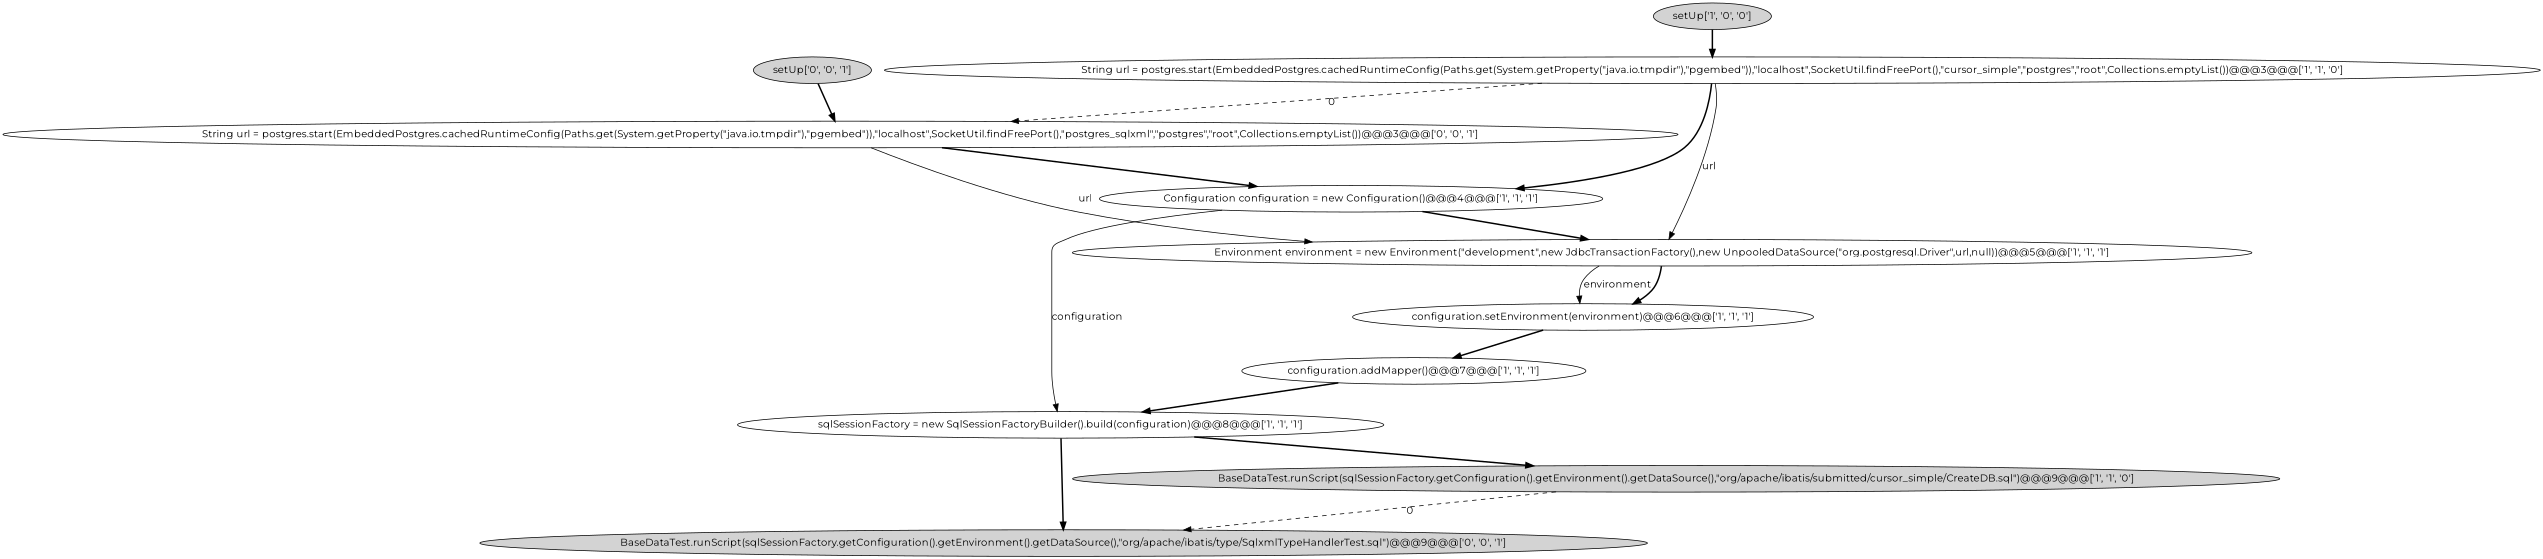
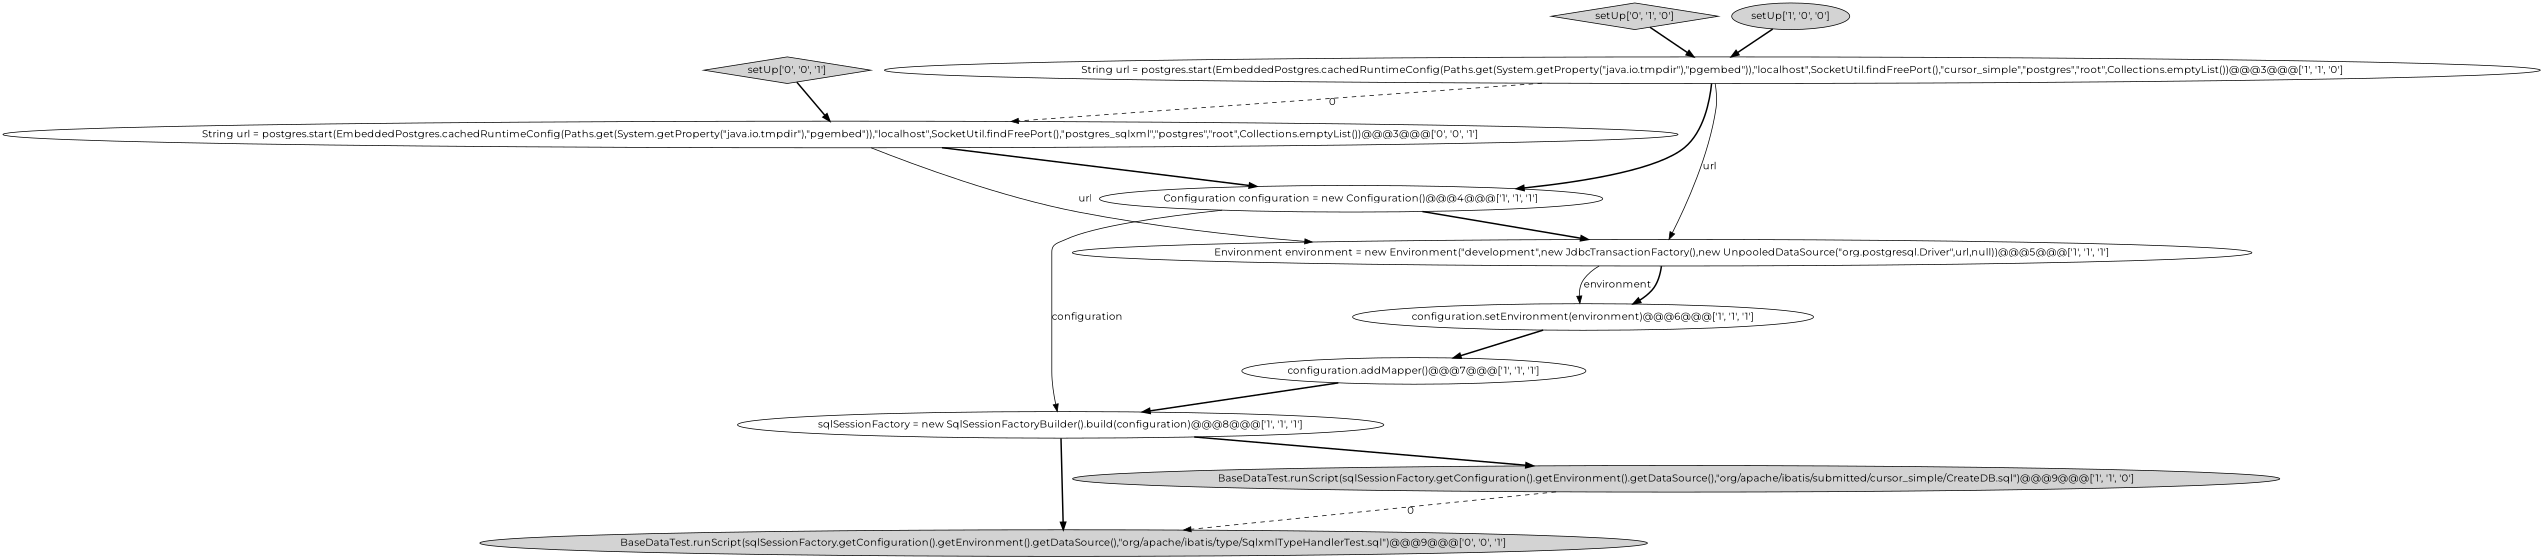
node "setUp['0', '1', '0']": added
node "setUp['0', '0', '1']": shape ellipse -> diamond
